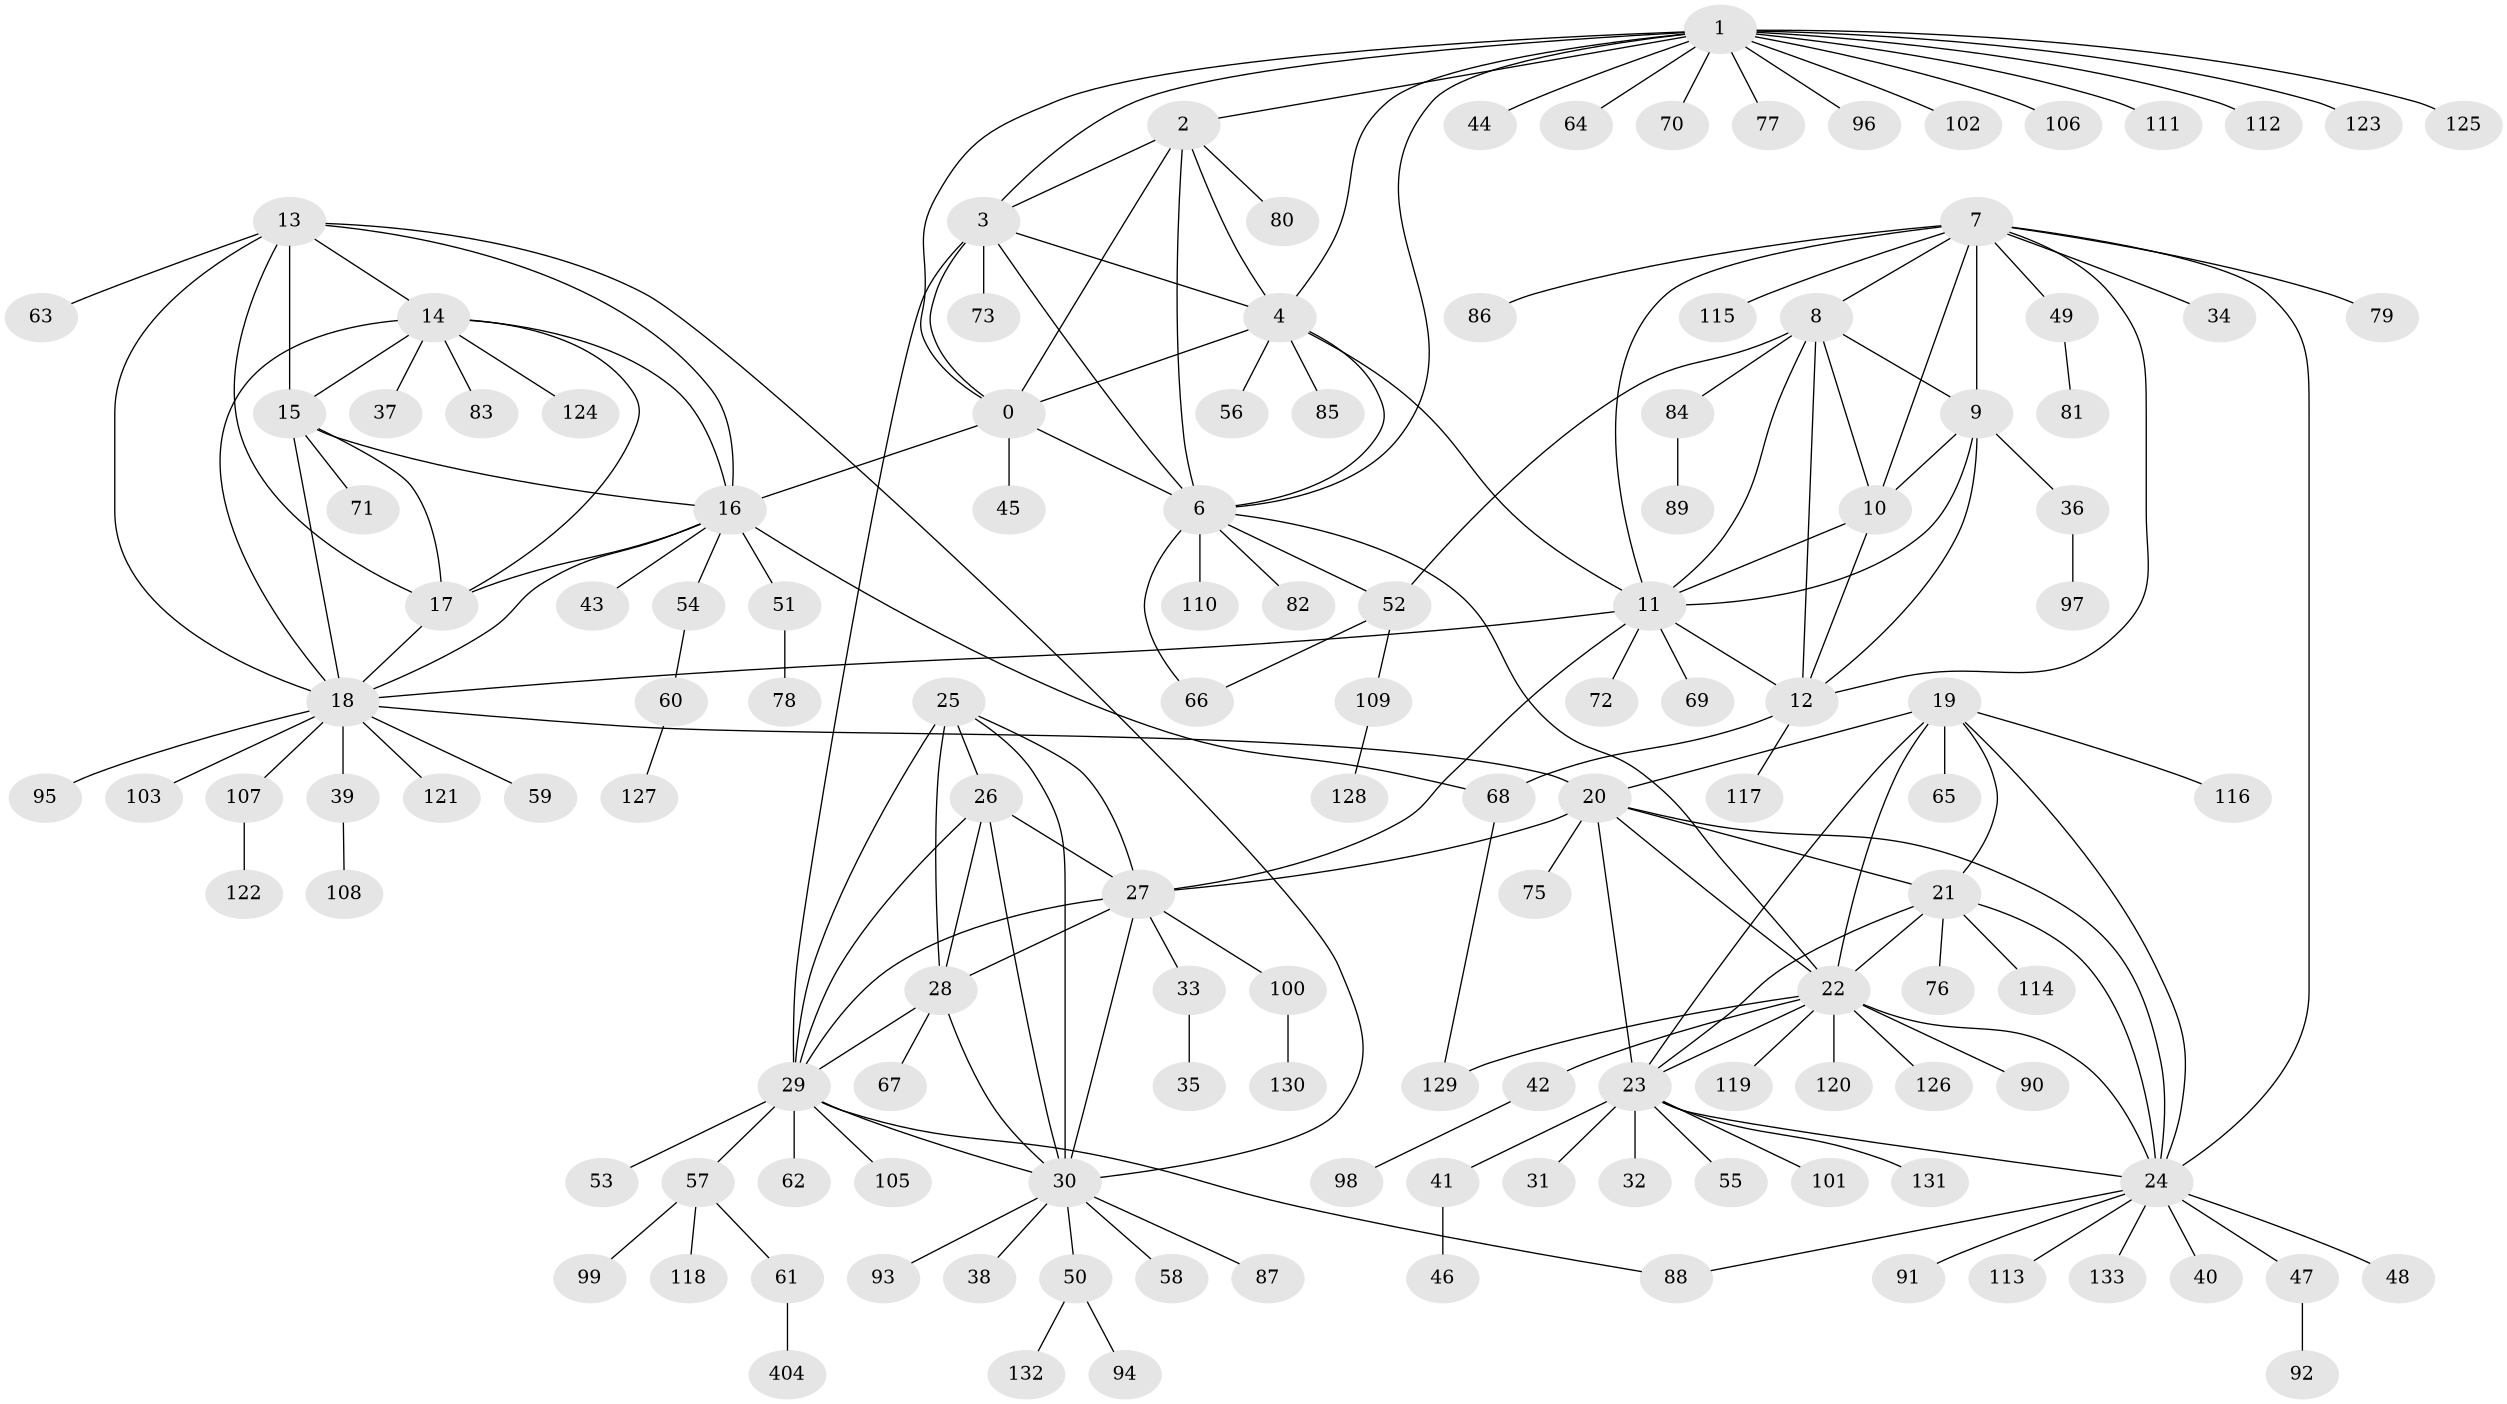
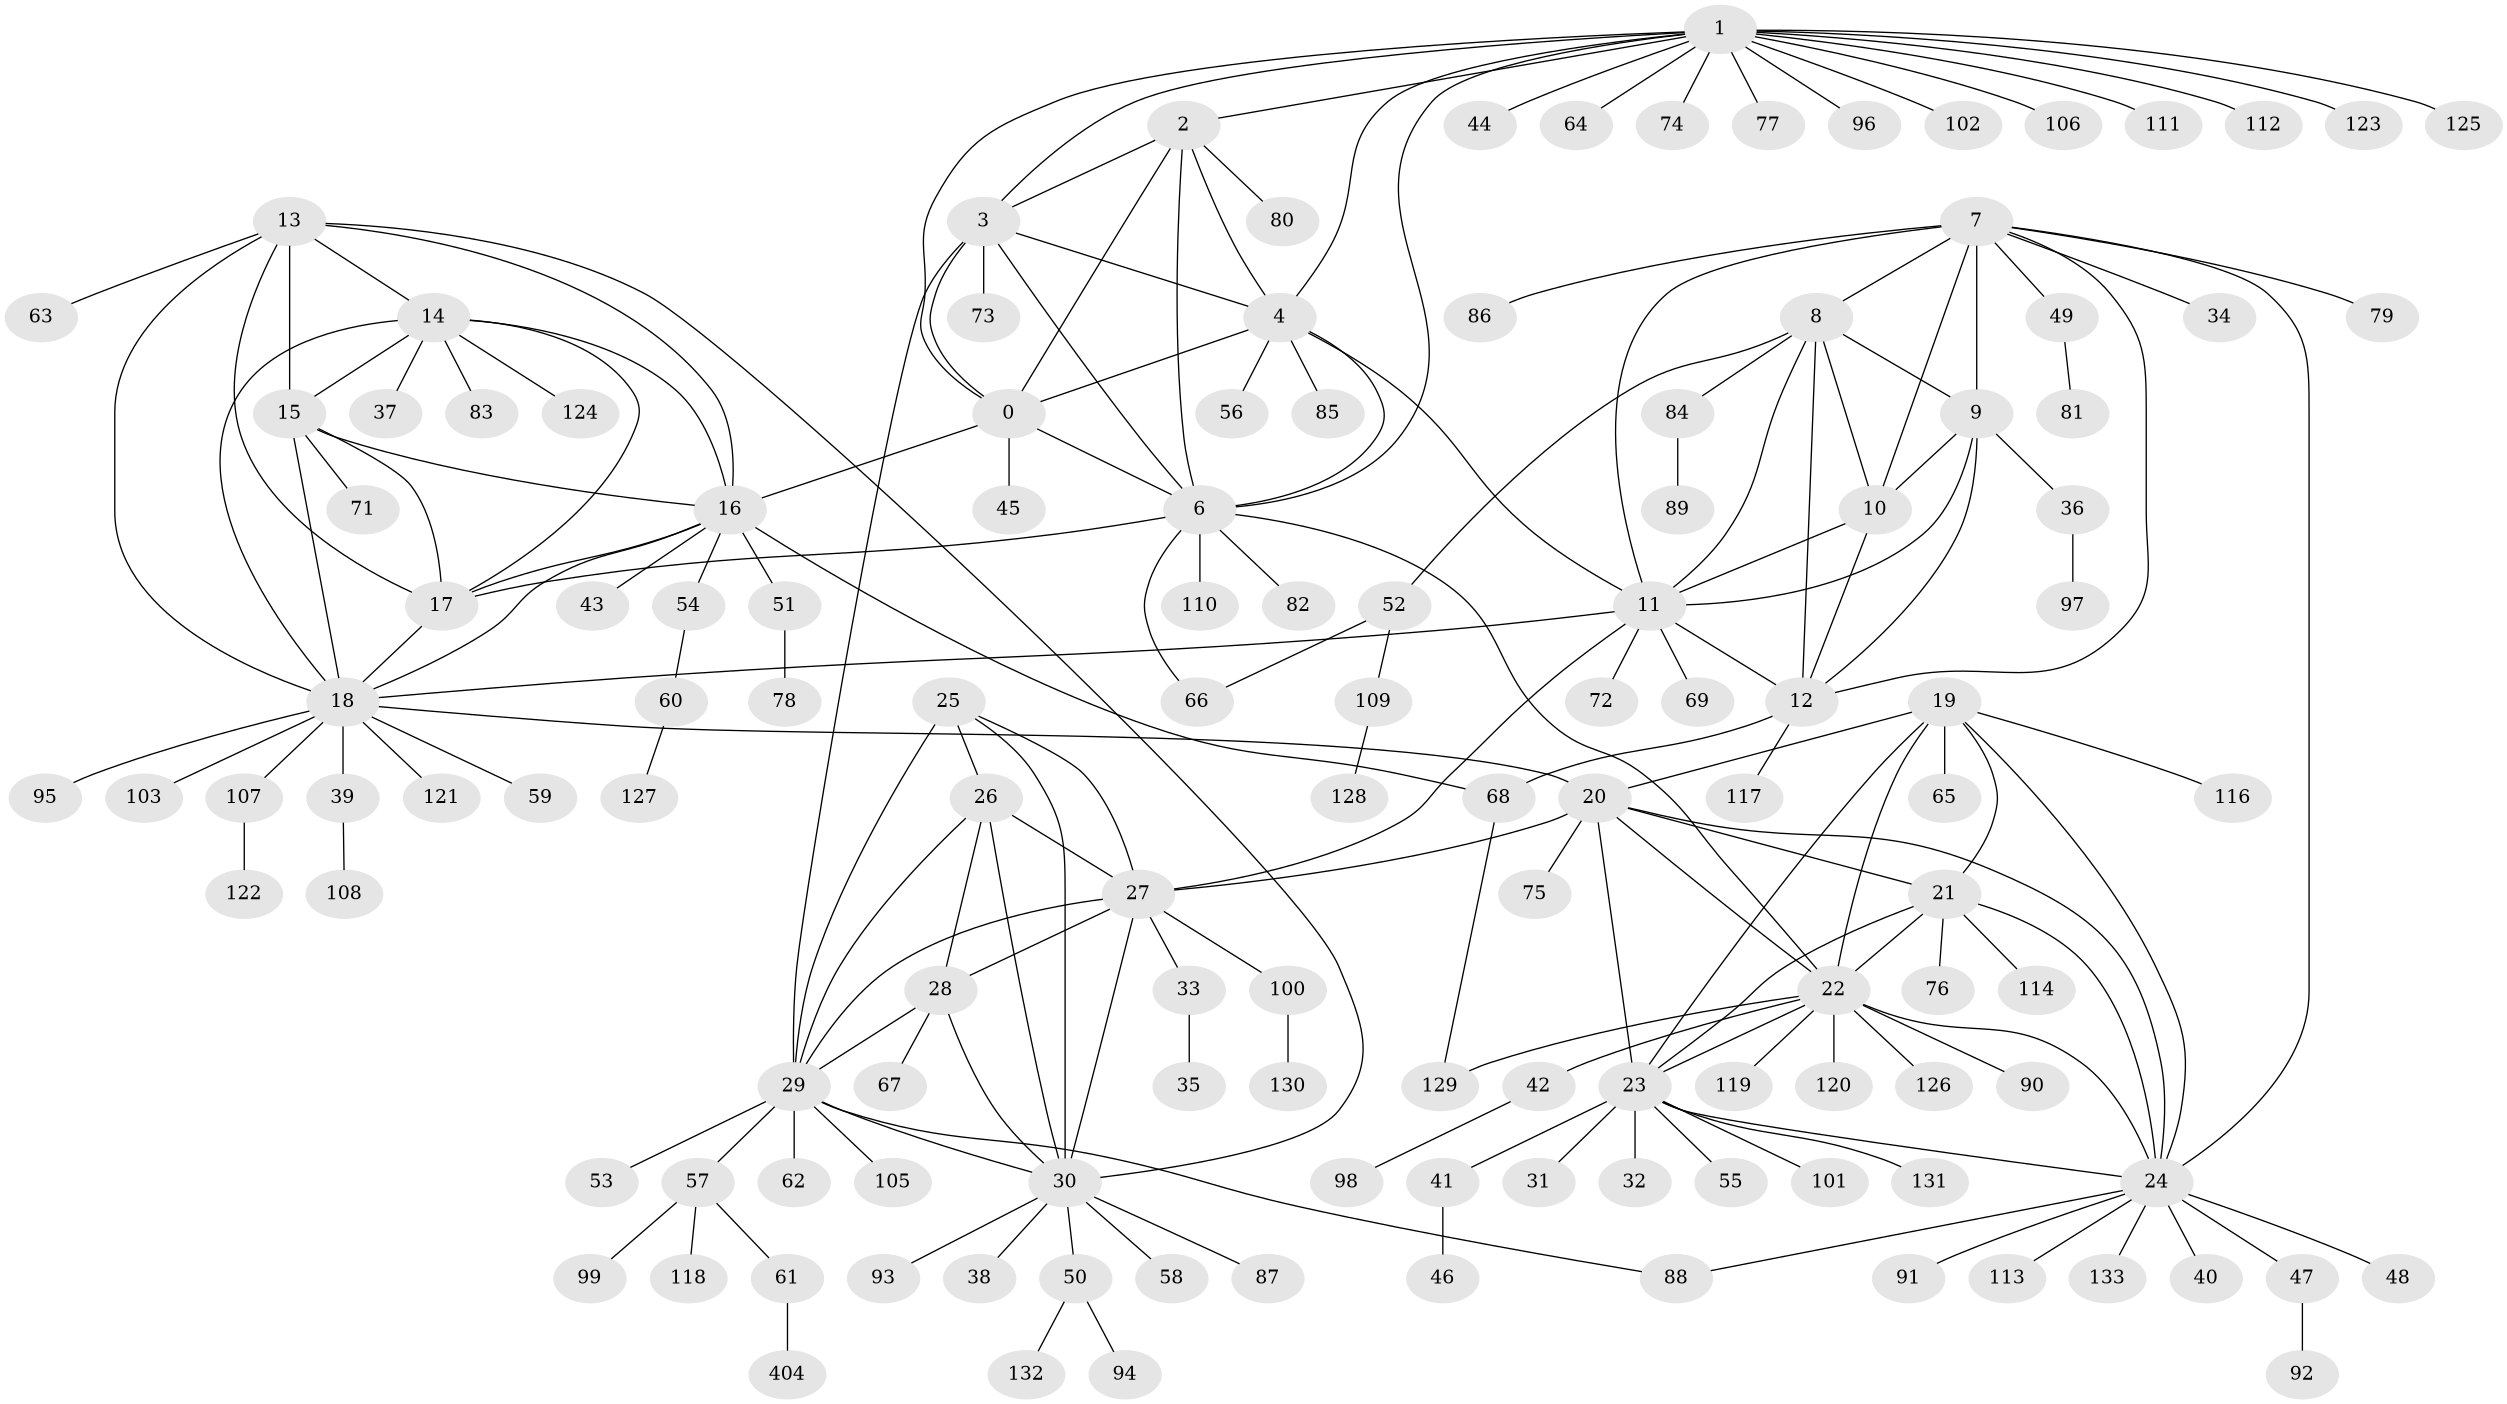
node "70": label "70" -> "74"
node "115": removed
edge "6" -- "52": now "6" -- "17"
edge "25" -- "28": removed
